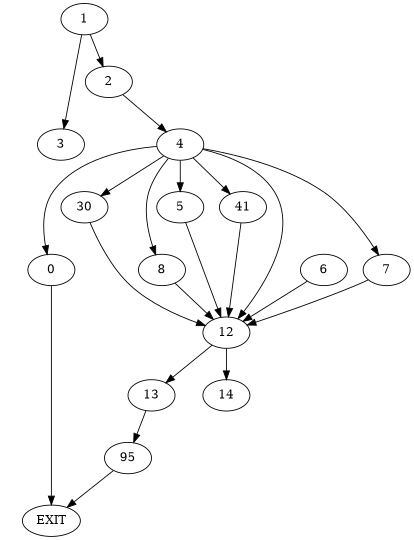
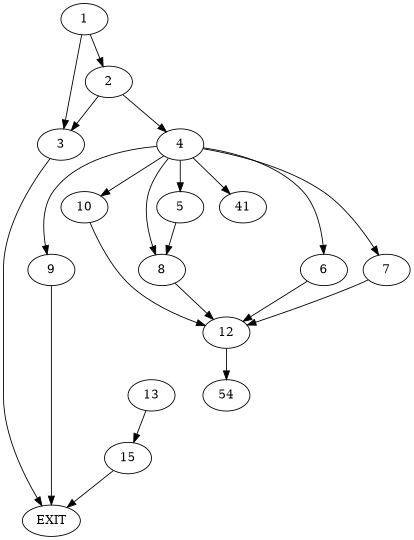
edge "2" -> "3": added
node "30": label "30" -> "10"
edge "4" -> "12": now "4" -> "6"
edge "41" -> "12": removed
edge "5" -> "12": now "5" -> "8"
node "0": label "0" -> "9"
edge "3" -> "EXIT": added
edge "12" -> "13": removed
node "14": label "14" -> "54"
node "95": label "95" -> "15"
